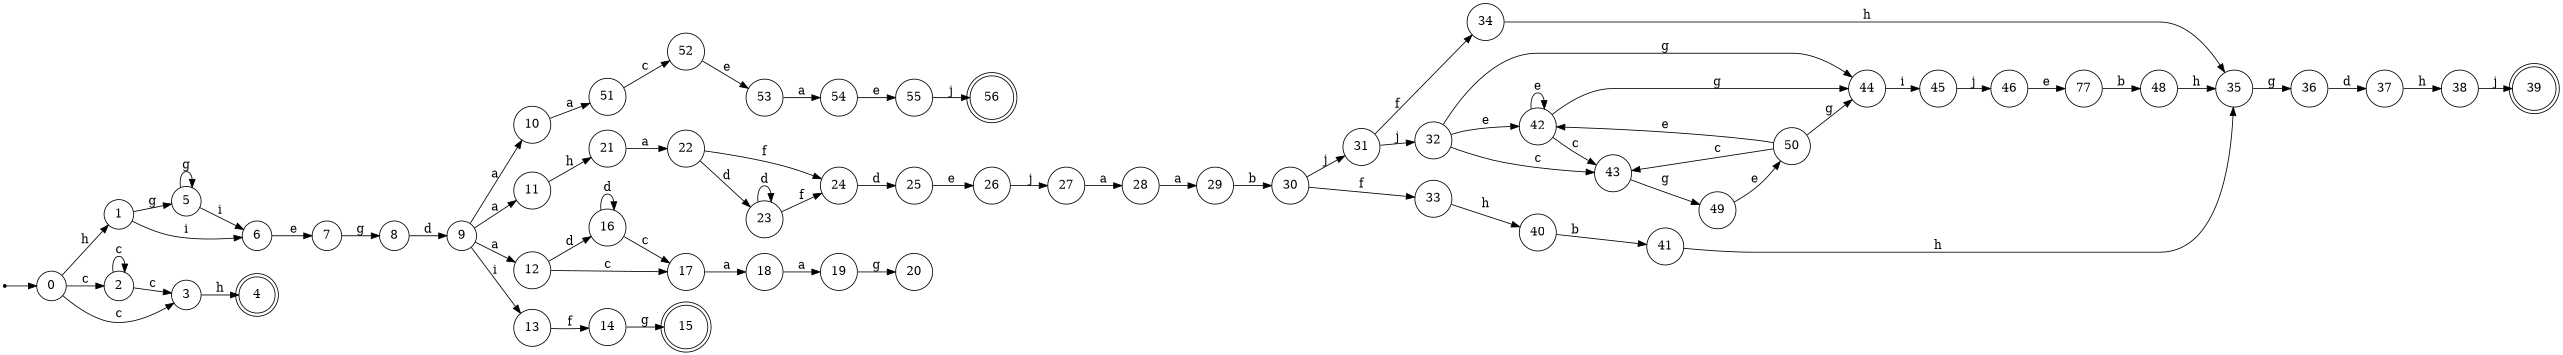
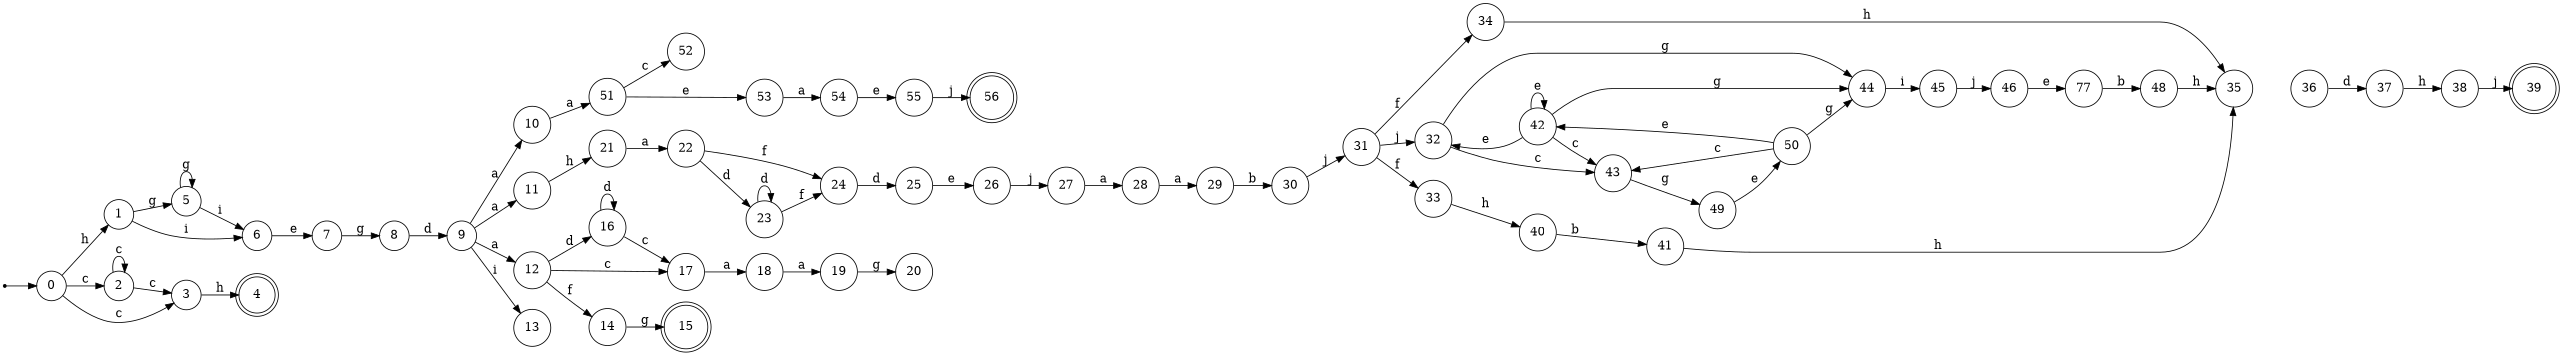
edge "52" -> "53": now "51" -> "53"
edge "35" -> "36": removed, label "g"
edge "32" -> "42": reversed
edge "30" -> "33": now "31" -> "33"
edge "13" -> "14": now "12" -> "14"
